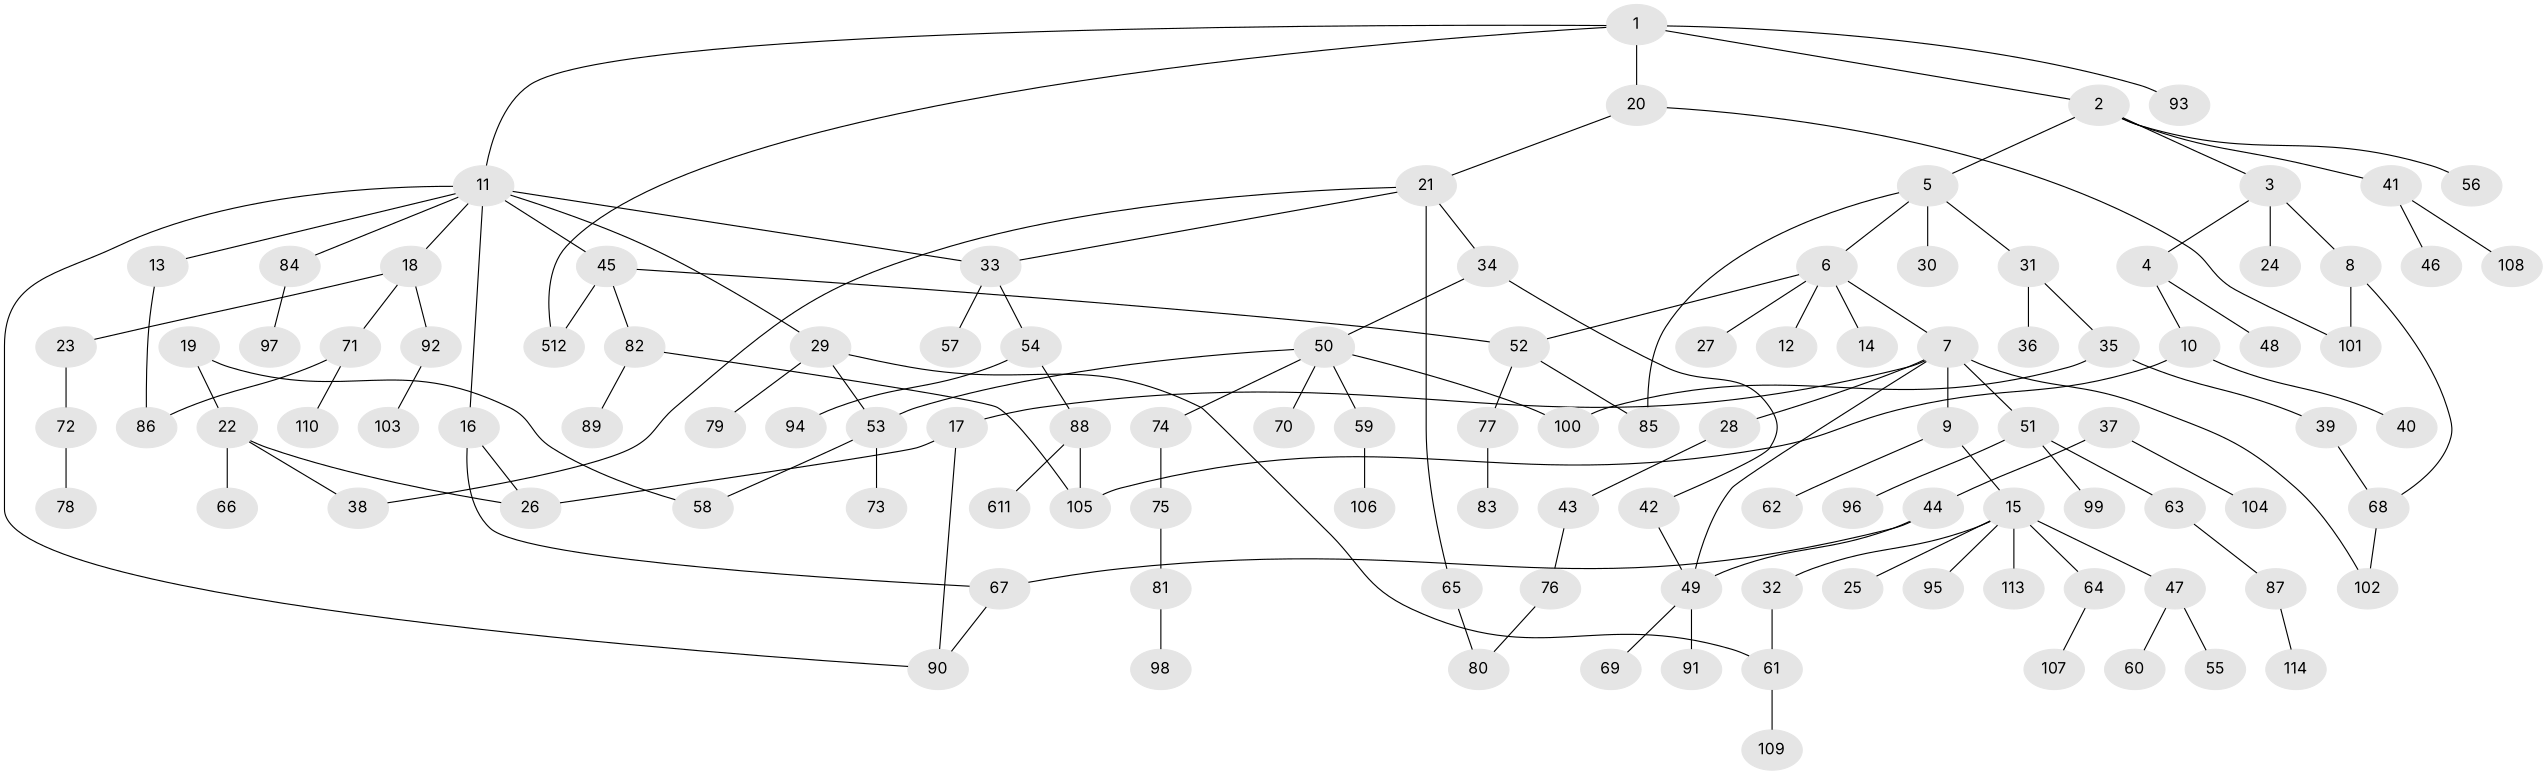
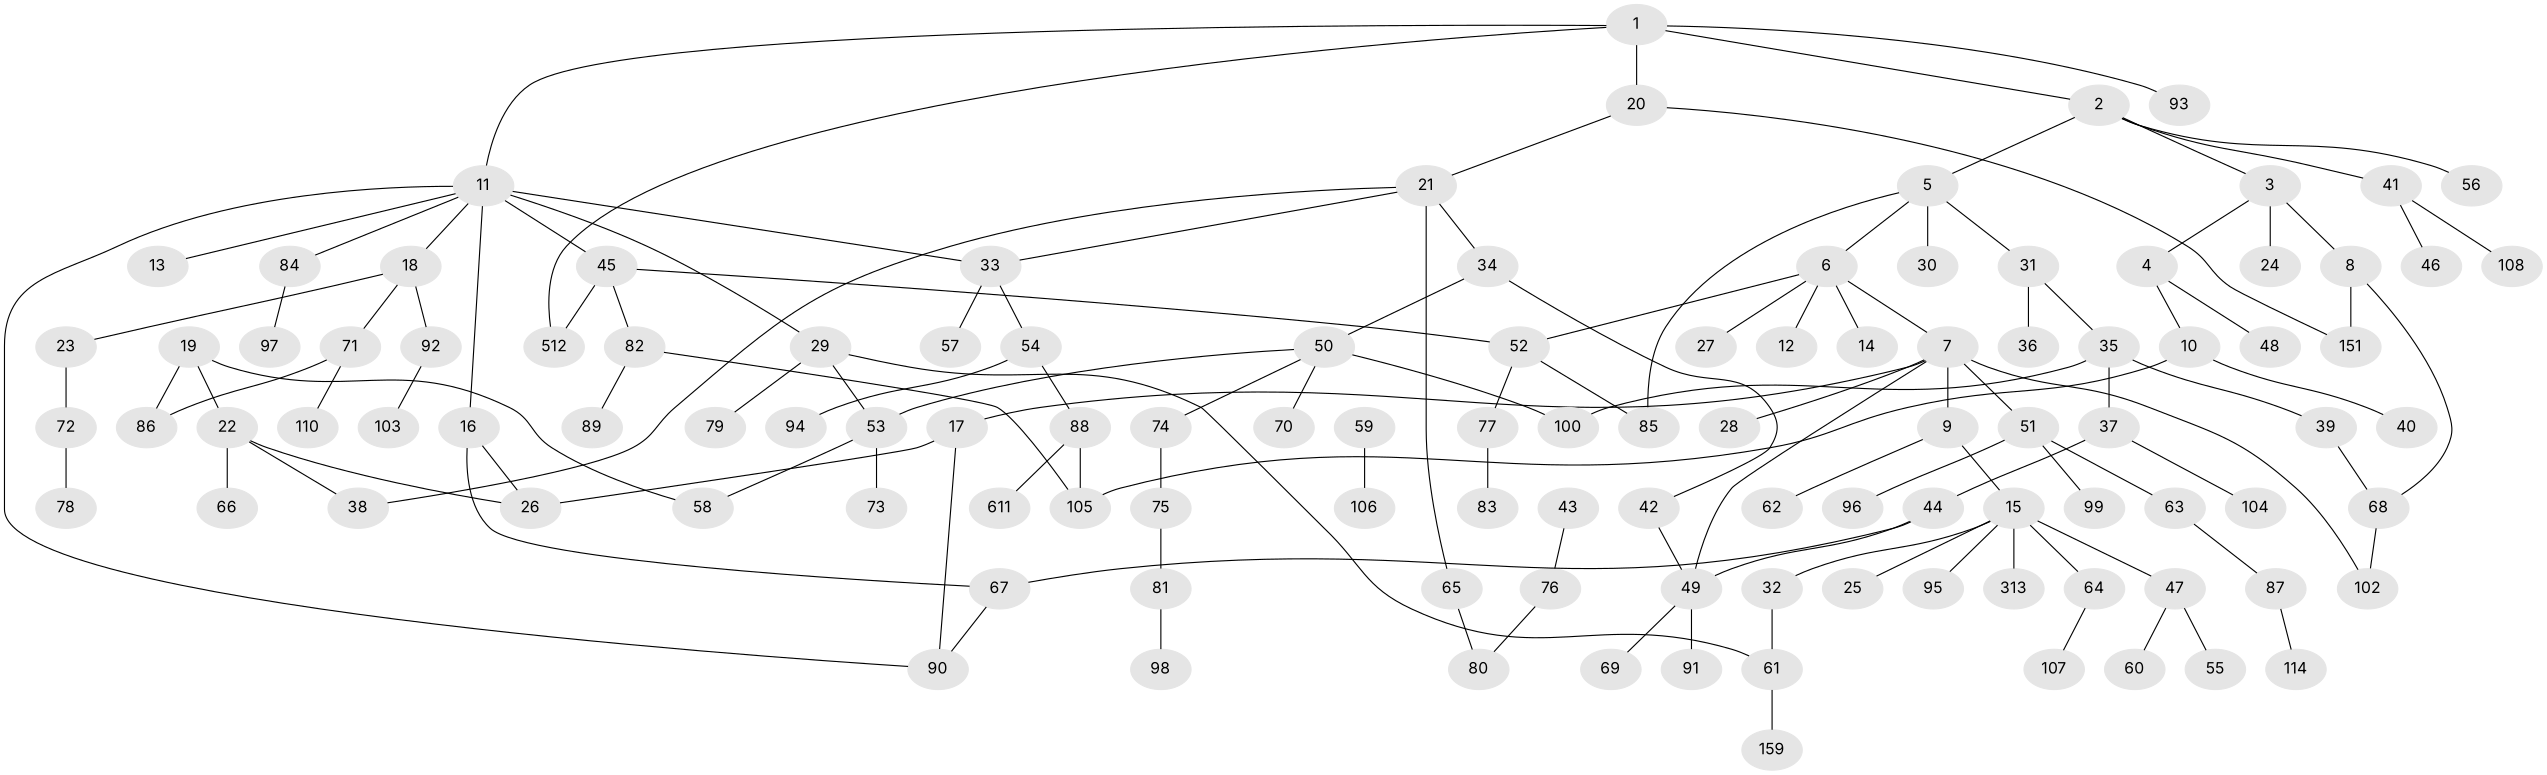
edge "13" -- "86": now "19" -- "86"
node "101": label "101" -> "151"
edge "50" -- "59": removed
edge "35" -- "37": added
edge "28" -- "43": removed
node "113": label "113" -> "313"
node "109": label "109" -> "159"
